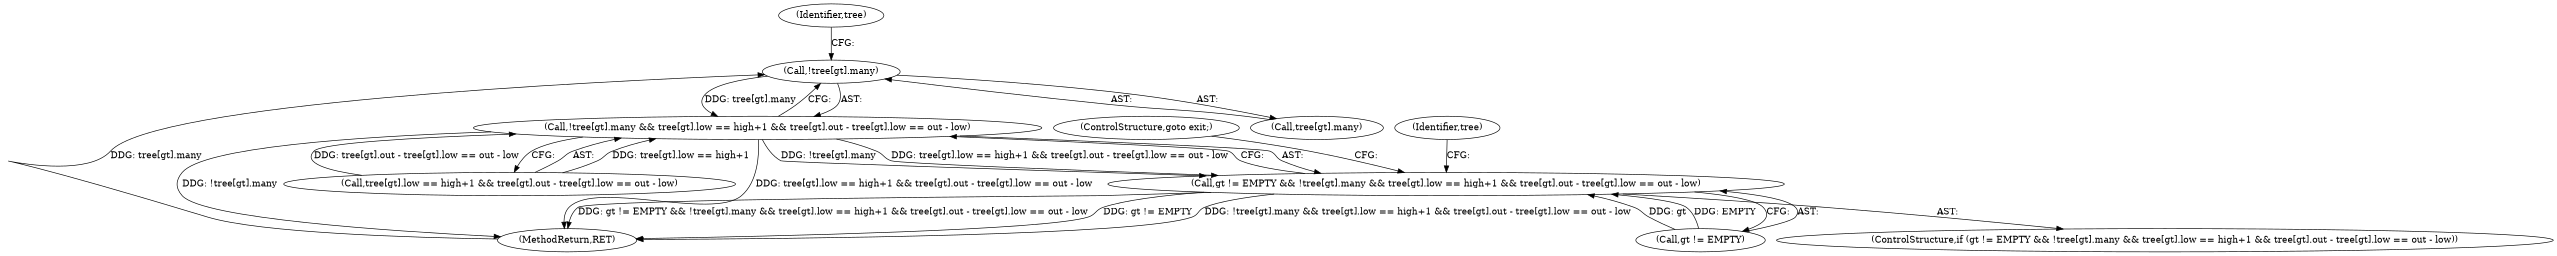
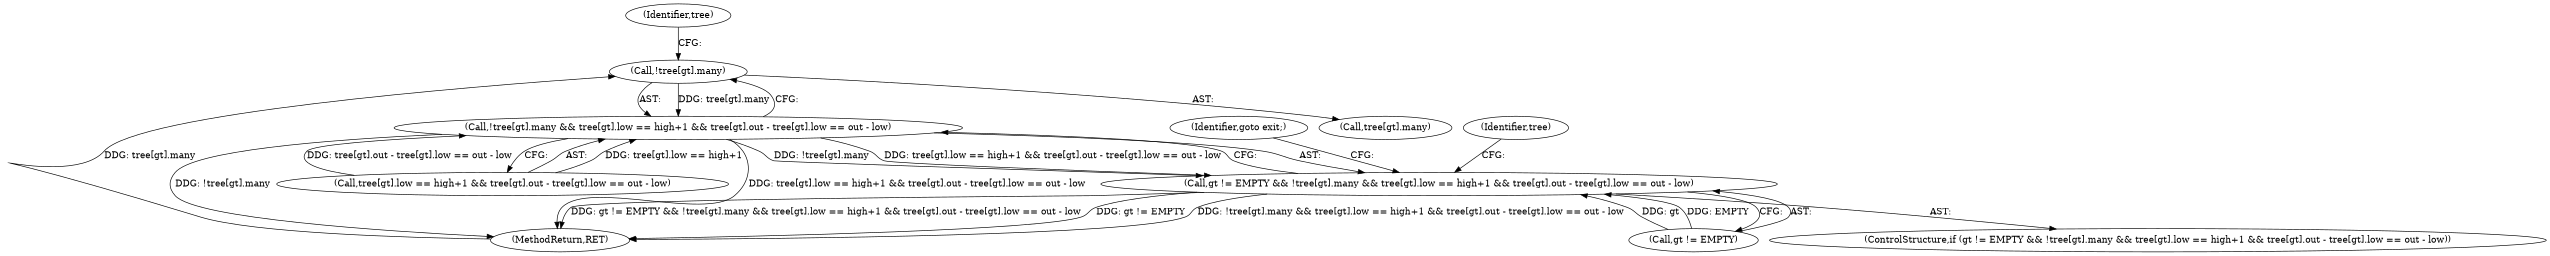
edge "(Call,tree[gt].many)" -> "(Call,!tree[gt].many)": removed, label "AST:"
node "(ControlStructure,goto exit;)": label "(ControlStructure,goto exit;)" -> "(Identifier,goto exit;)"
